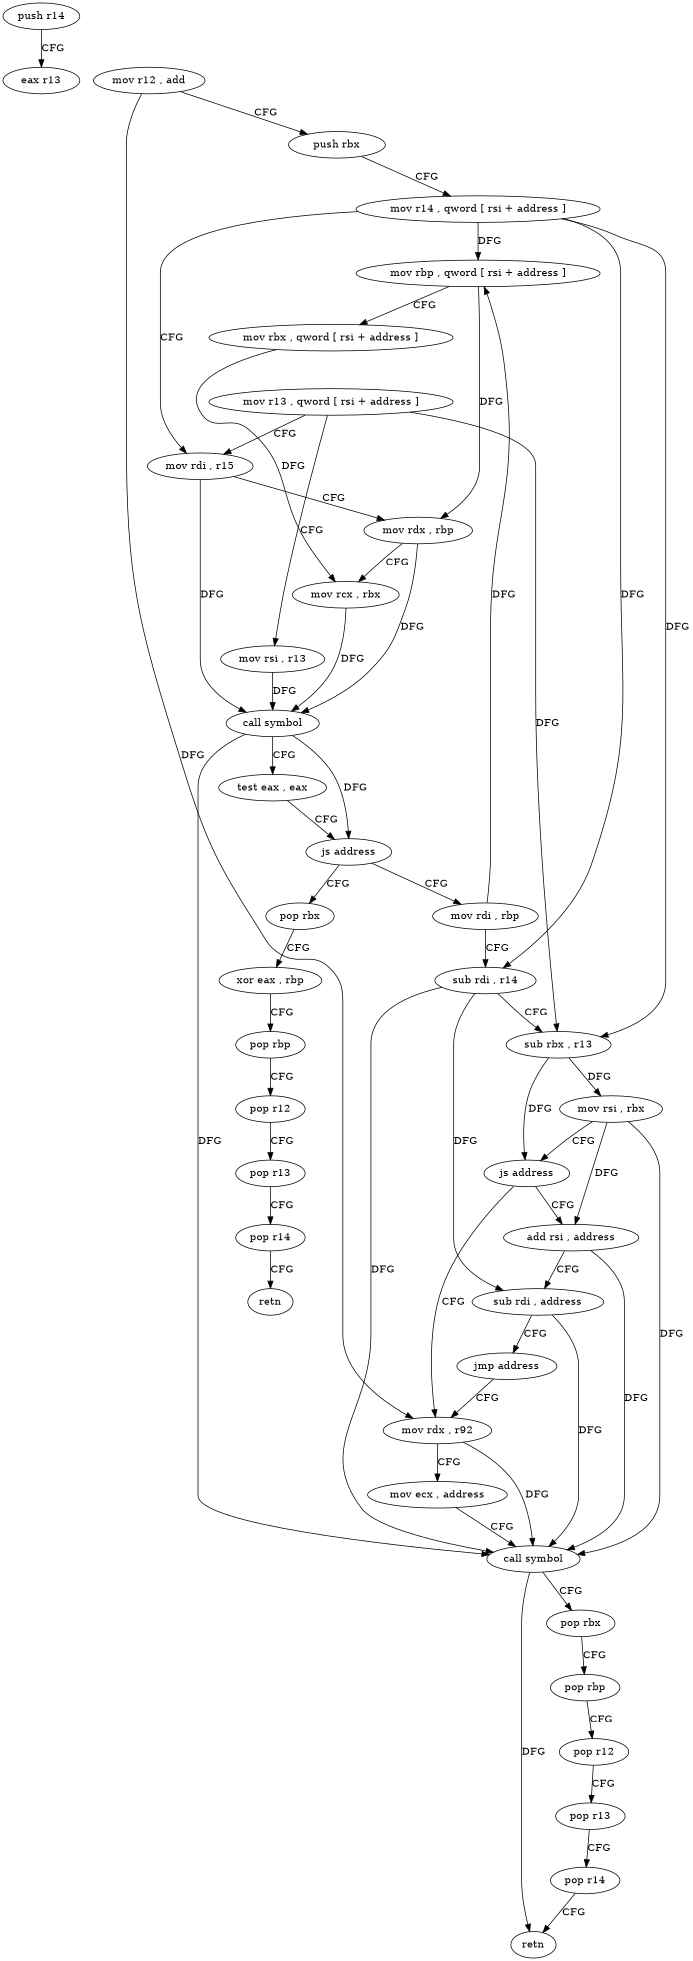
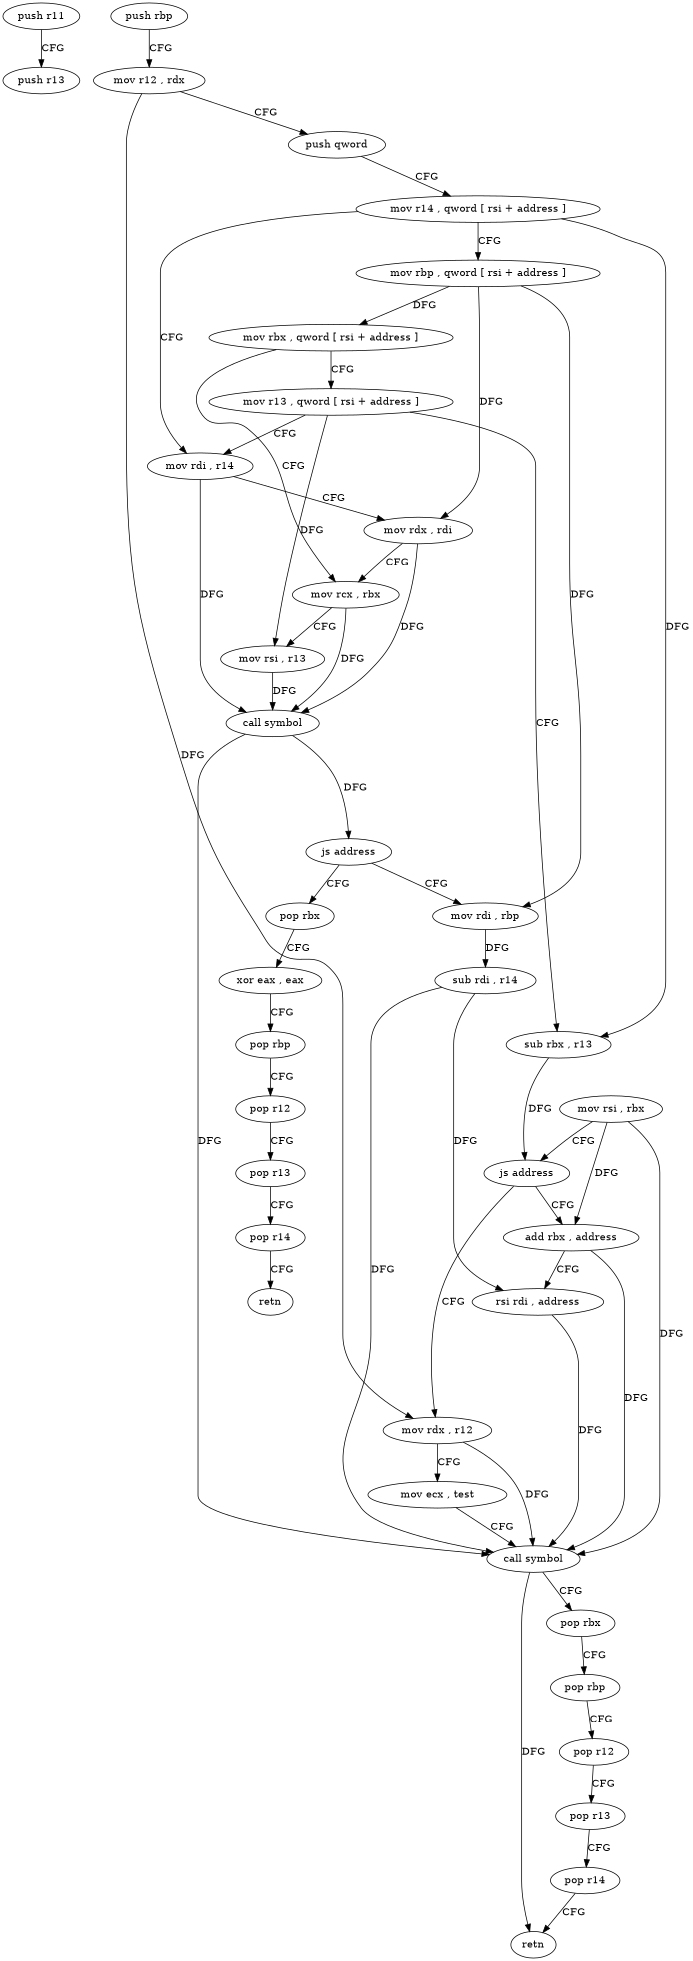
node "push r14": label "push r14" -> "push r11"
node "push rbp": added
node "eax r13": label "eax r13" -> "push r13"
node "mov r12 , add": label "mov r12 , add" -> "mov r12 , rdx"
node "push rbx": label "push rbx" -> "push qword"
edge "mov r14 , qword [ rsi + address ]" -> "mov rbp , qword [ rsi + address ]": label "DFG" -> "CFG"
edge "mov rbp , qword [ rsi + address ]" -> "mov rbx , qword [ rsi + address ]": label "CFG" -> "DFG"
edge "mov rbx , qword [ rsi + address ]" -> "mov r13 , qword [ rsi + address ]": added, label "CFG"
node "mov rdi , r15": label "mov rdi , r15" -> "mov rdi , r14"
edge "mov rbx , qword [ rsi + address ]" -> "mov rcx , rbx": label "DFG" -> "CFG"
edge "mov r13 , qword [ rsi + address ]" -> "mov rsi , r13": label "CFG" -> "DFG"
node "mov rdx , rbp": label "mov rdx , rbp" -> "mov rdx , rdi"
edge "mov r14 , qword [ rsi + address ]" -> "sub rdi , r14": removed, label "DFG"
edge "mov rdi , rbp" -> "mov rbp , qword [ rsi + address ]": reversed
edge "mov rcx , rbx" -> "mov rsi , r13": added, label "CFG"
edge "mov r13 , qword [ rsi + address ]" -> "sub rbx , r13": label "DFG" -> "CFG"
node "test eax , eax": removed
edge "mov rdi , rbp" -> "sub rdi , r14": label "CFG" -> "DFG"
node "xor eax , rbp": label "xor eax , rbp" -> "xor eax , eax"
edge "sub rdi , r14" -> "sub rbx , r13": removed, label "CFG"
edge "sub rbx , r13" -> "mov rsi , rbx": removed, label "DFG"
node "add rsi , address": label "add rsi , address" -> "add rbx , address"
node "sub rdi , address": label "sub rdi , address" -> "rsi rdi , address"
node "jmp address": removed
node "mov rdx , r92": label "mov rdx , r92" -> "mov rdx , r12"
node "mov ecx , address": label "mov ecx , address" -> "mov ecx , test"
